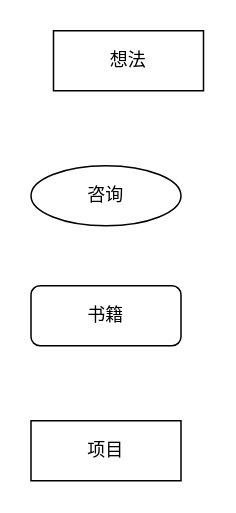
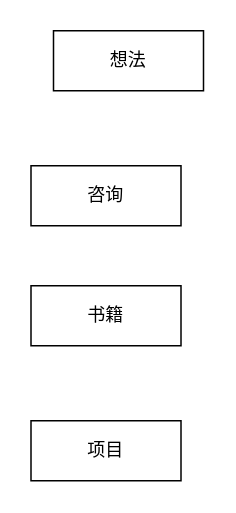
node "咨询": shape ellipse -> rectangle
node "书籍": shape rounded rectangle -> rectangle
